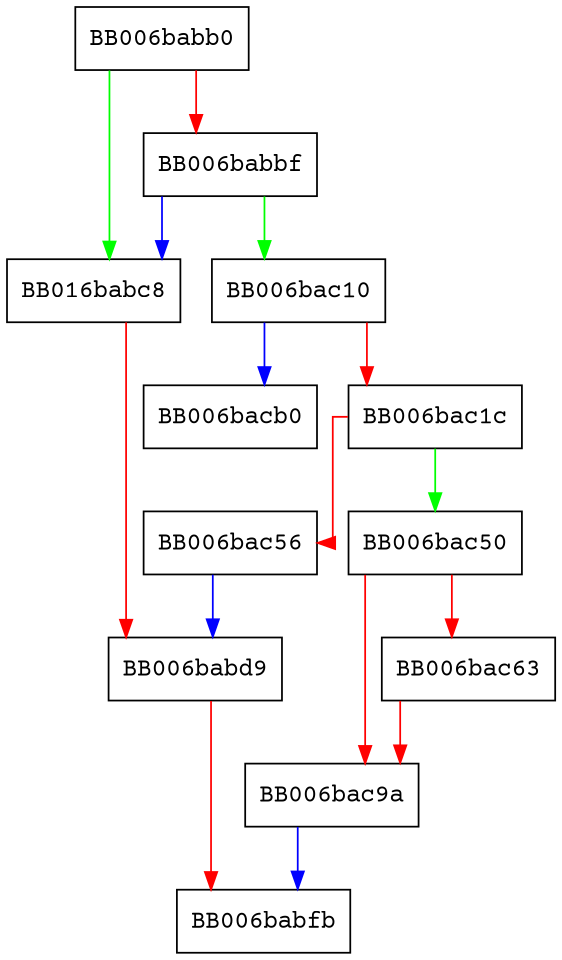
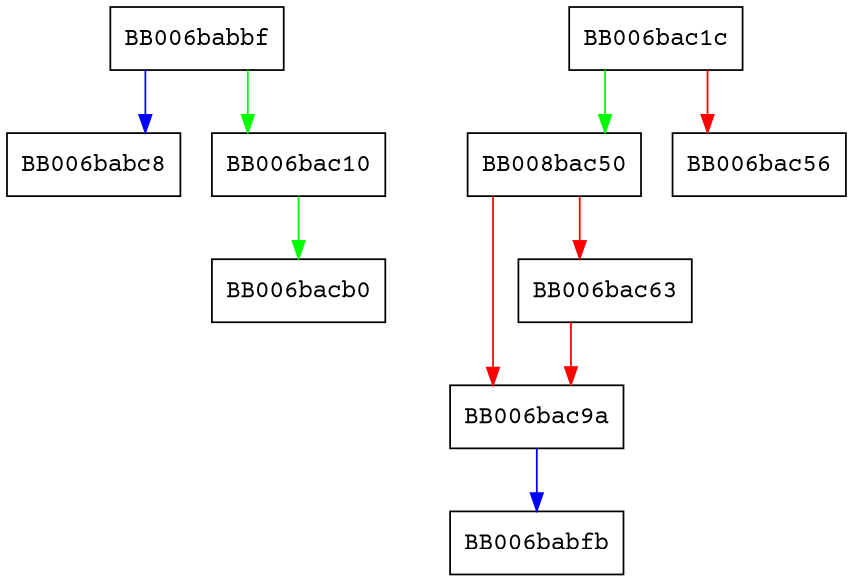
node "BB006babb0": removed
node "BB016babc8": label "BB016babc8" -> "BB006babc8"
edge "BB006bac10" -> "BB006bacb0": color blue -> green
edge "BB006bac10" -> "BB006bac1c": removed
node "BB006bac50": label "BB006bac50" -> "BB008bac50"
node "BB006babd9": removed
